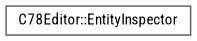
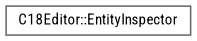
node "C78Editor::EntityInspector": label "C78Editor::EntityInspector" -> "C18Editor::EntityInspector"
